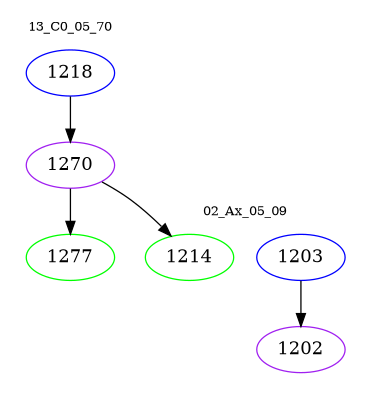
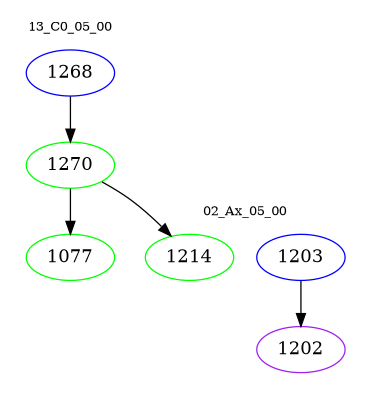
cluster "13_C0_05_70": label "13_C0_05_70" -> "13_C0_05_00"
node "1218": label "1218" -> "1268"
node "1270": color purple -> green
cluster "02_Ax_05_09": label "02_Ax_05_09" -> "02_Ax_05_00"
node "1277": label "1277" -> "1077"
